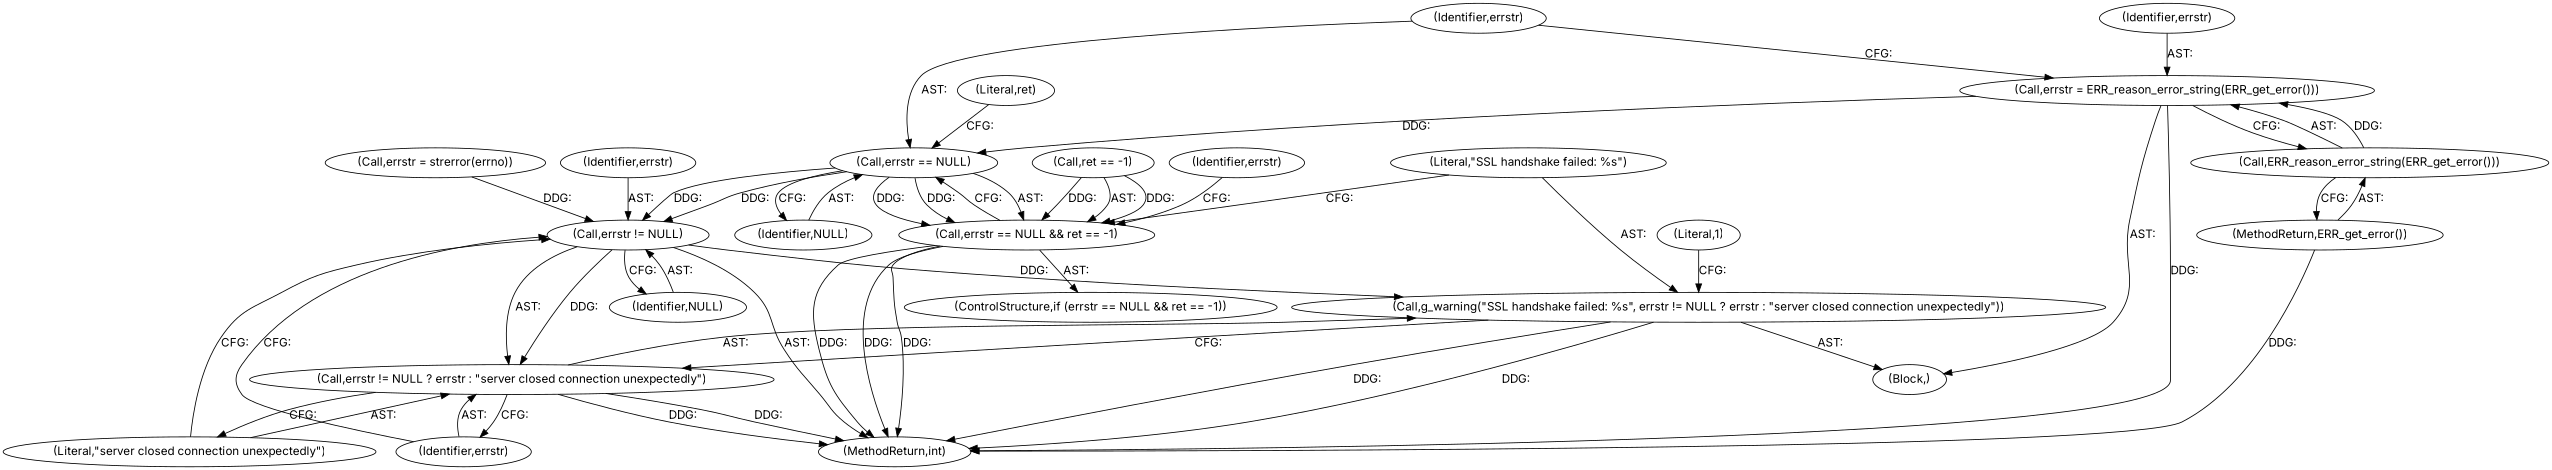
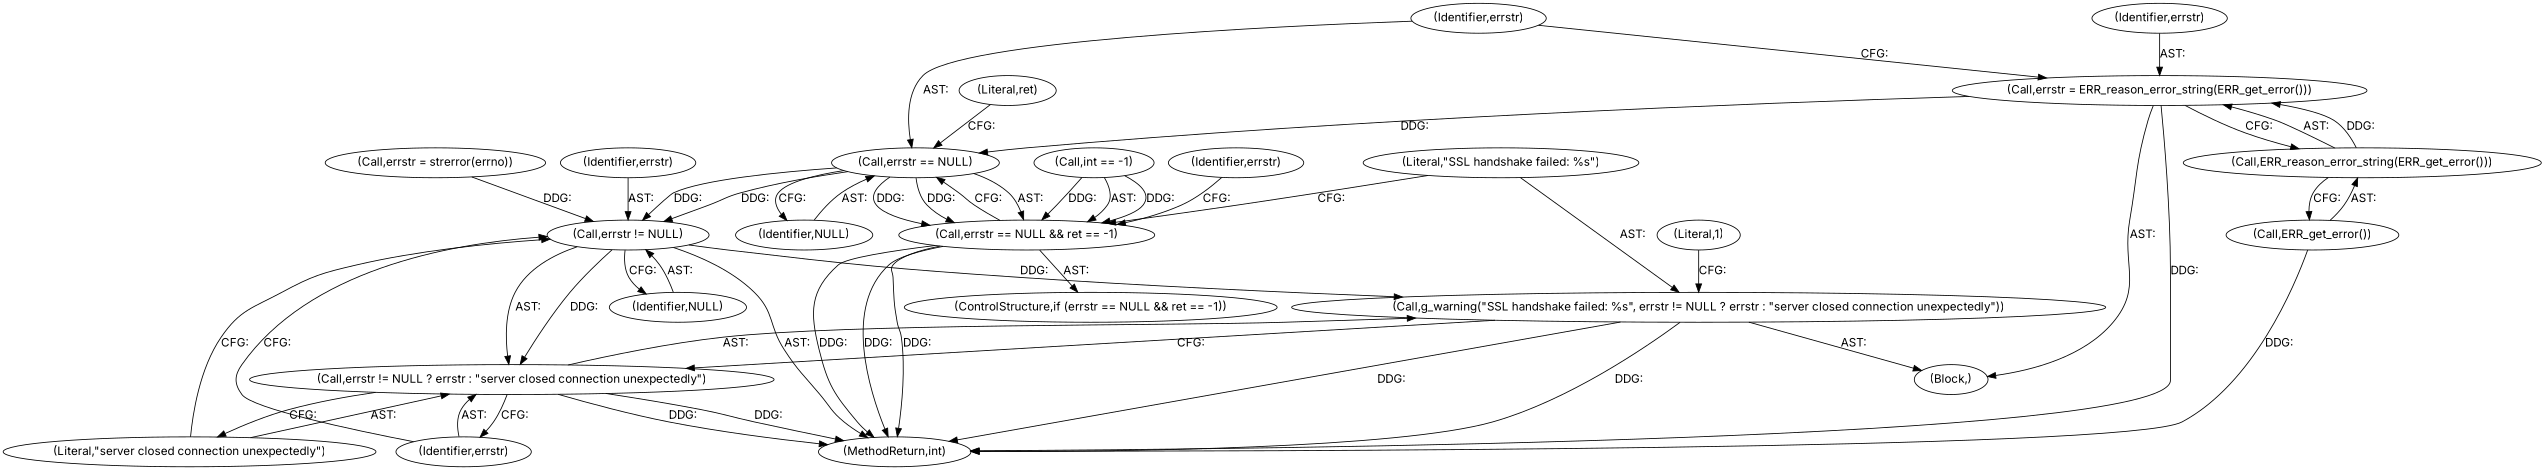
node "(Call,ret == -1)": label "(Call,ret == -1)" -> "(Call,int == -1)"
node "(MethodReturn,ERR_get_error())": label "(MethodReturn,ERR_get_error())" -> "(Call,ERR_get_error())"
